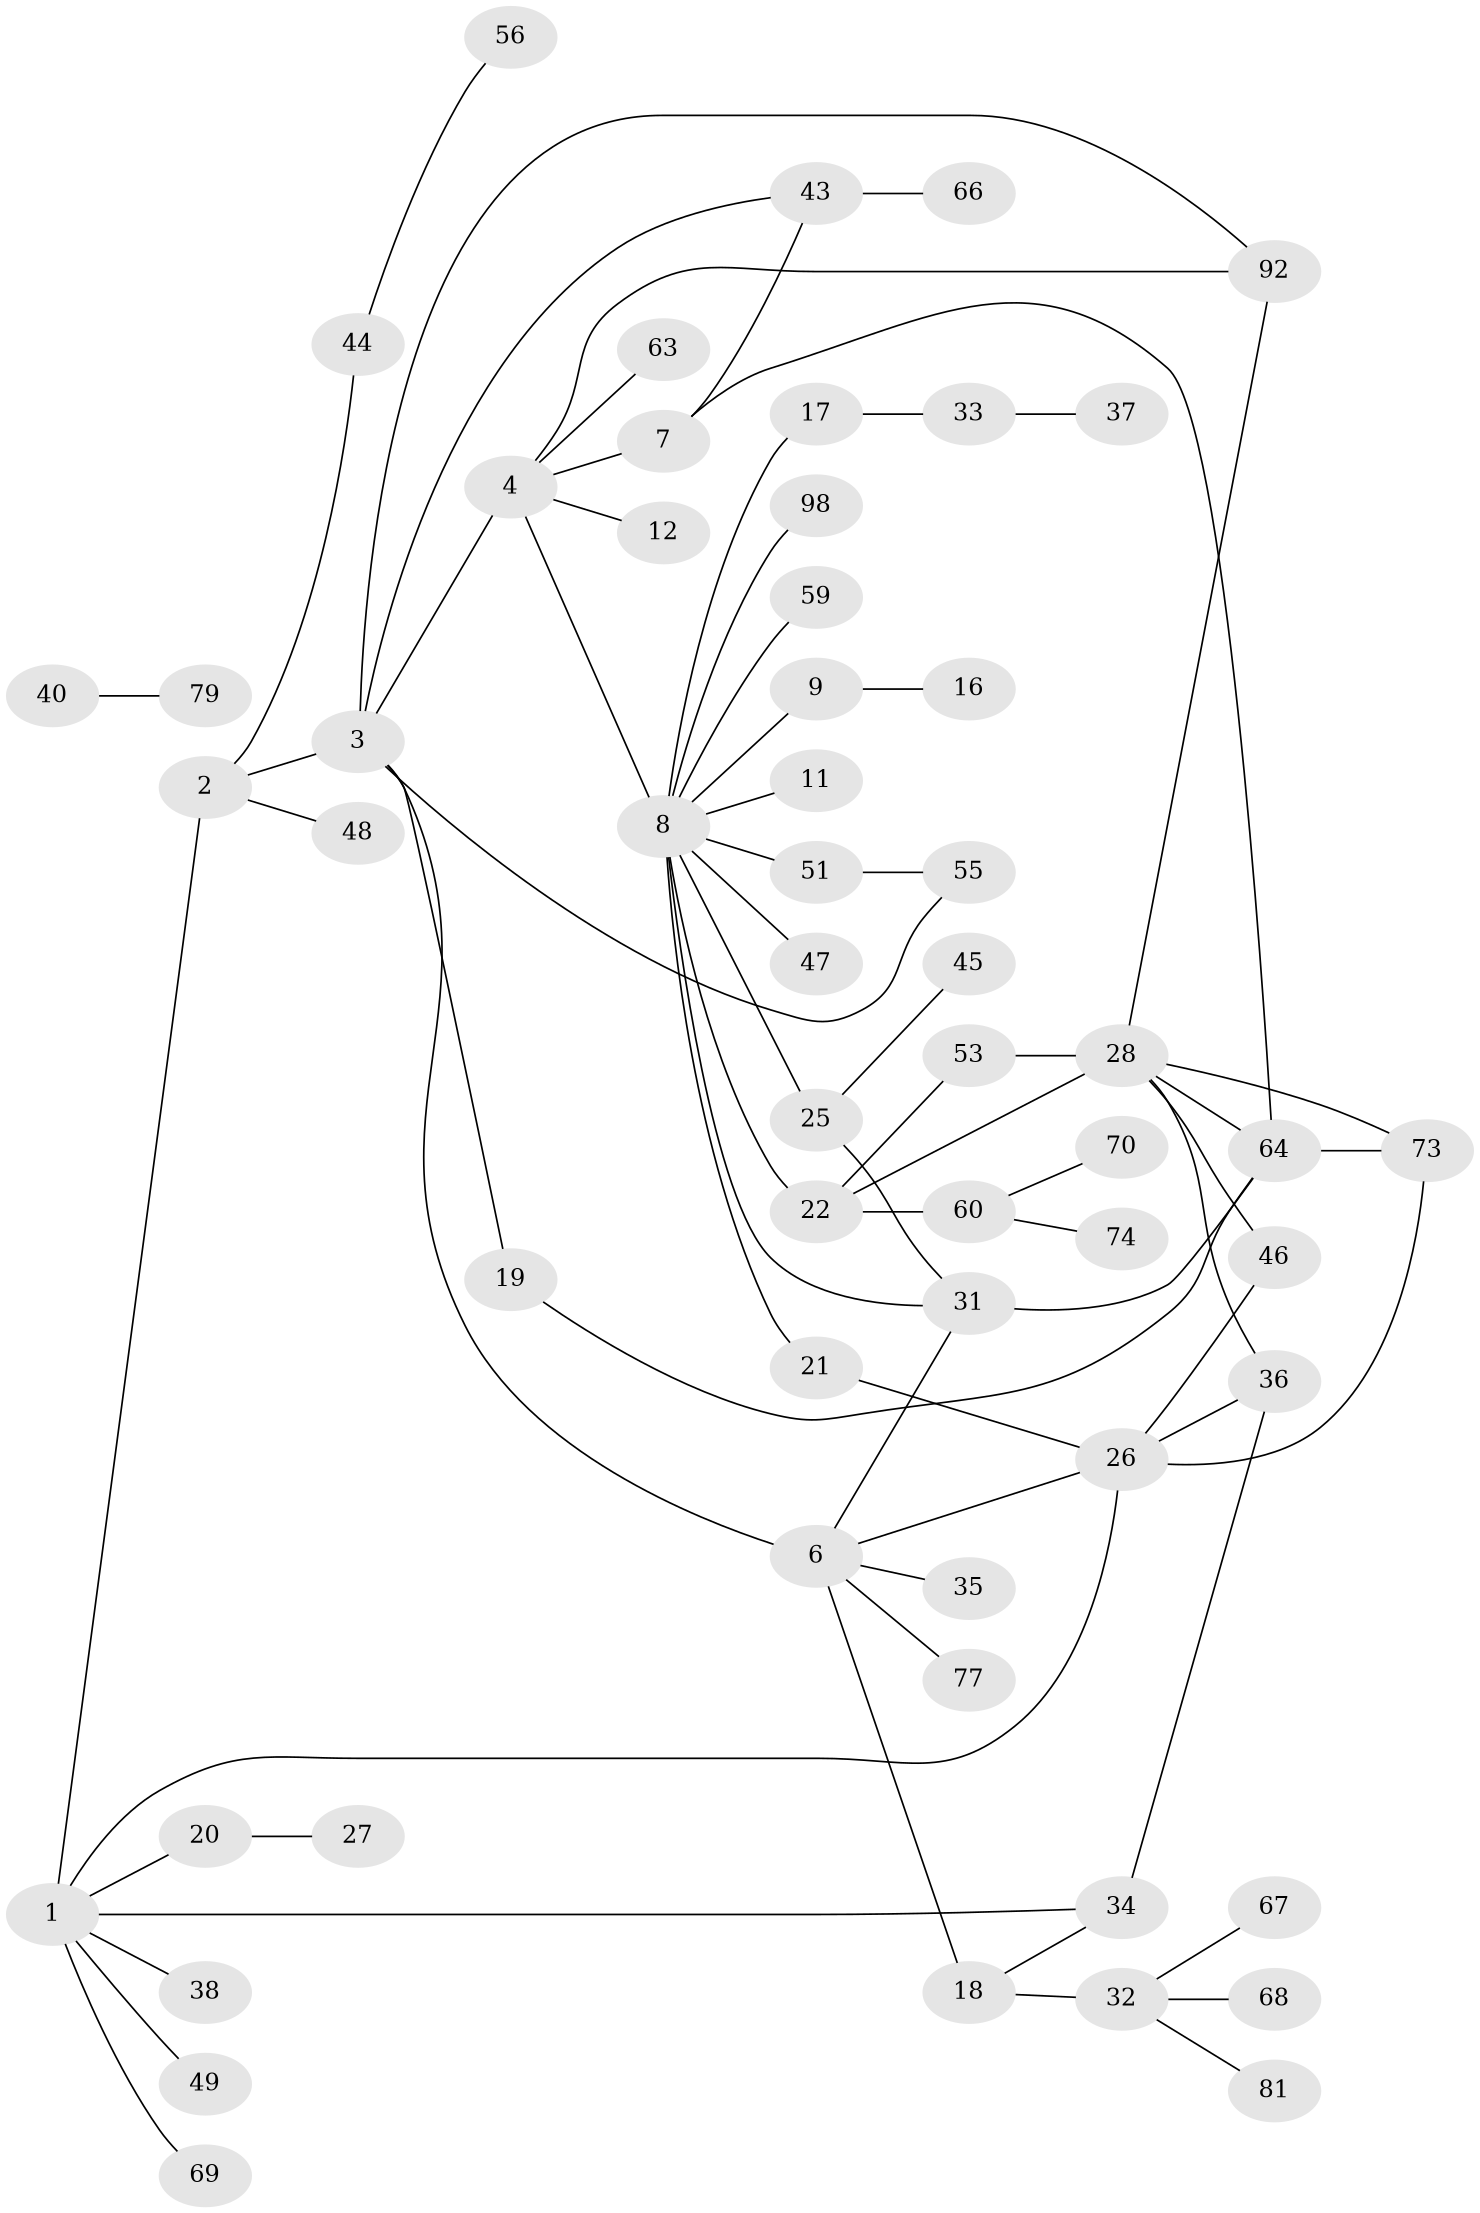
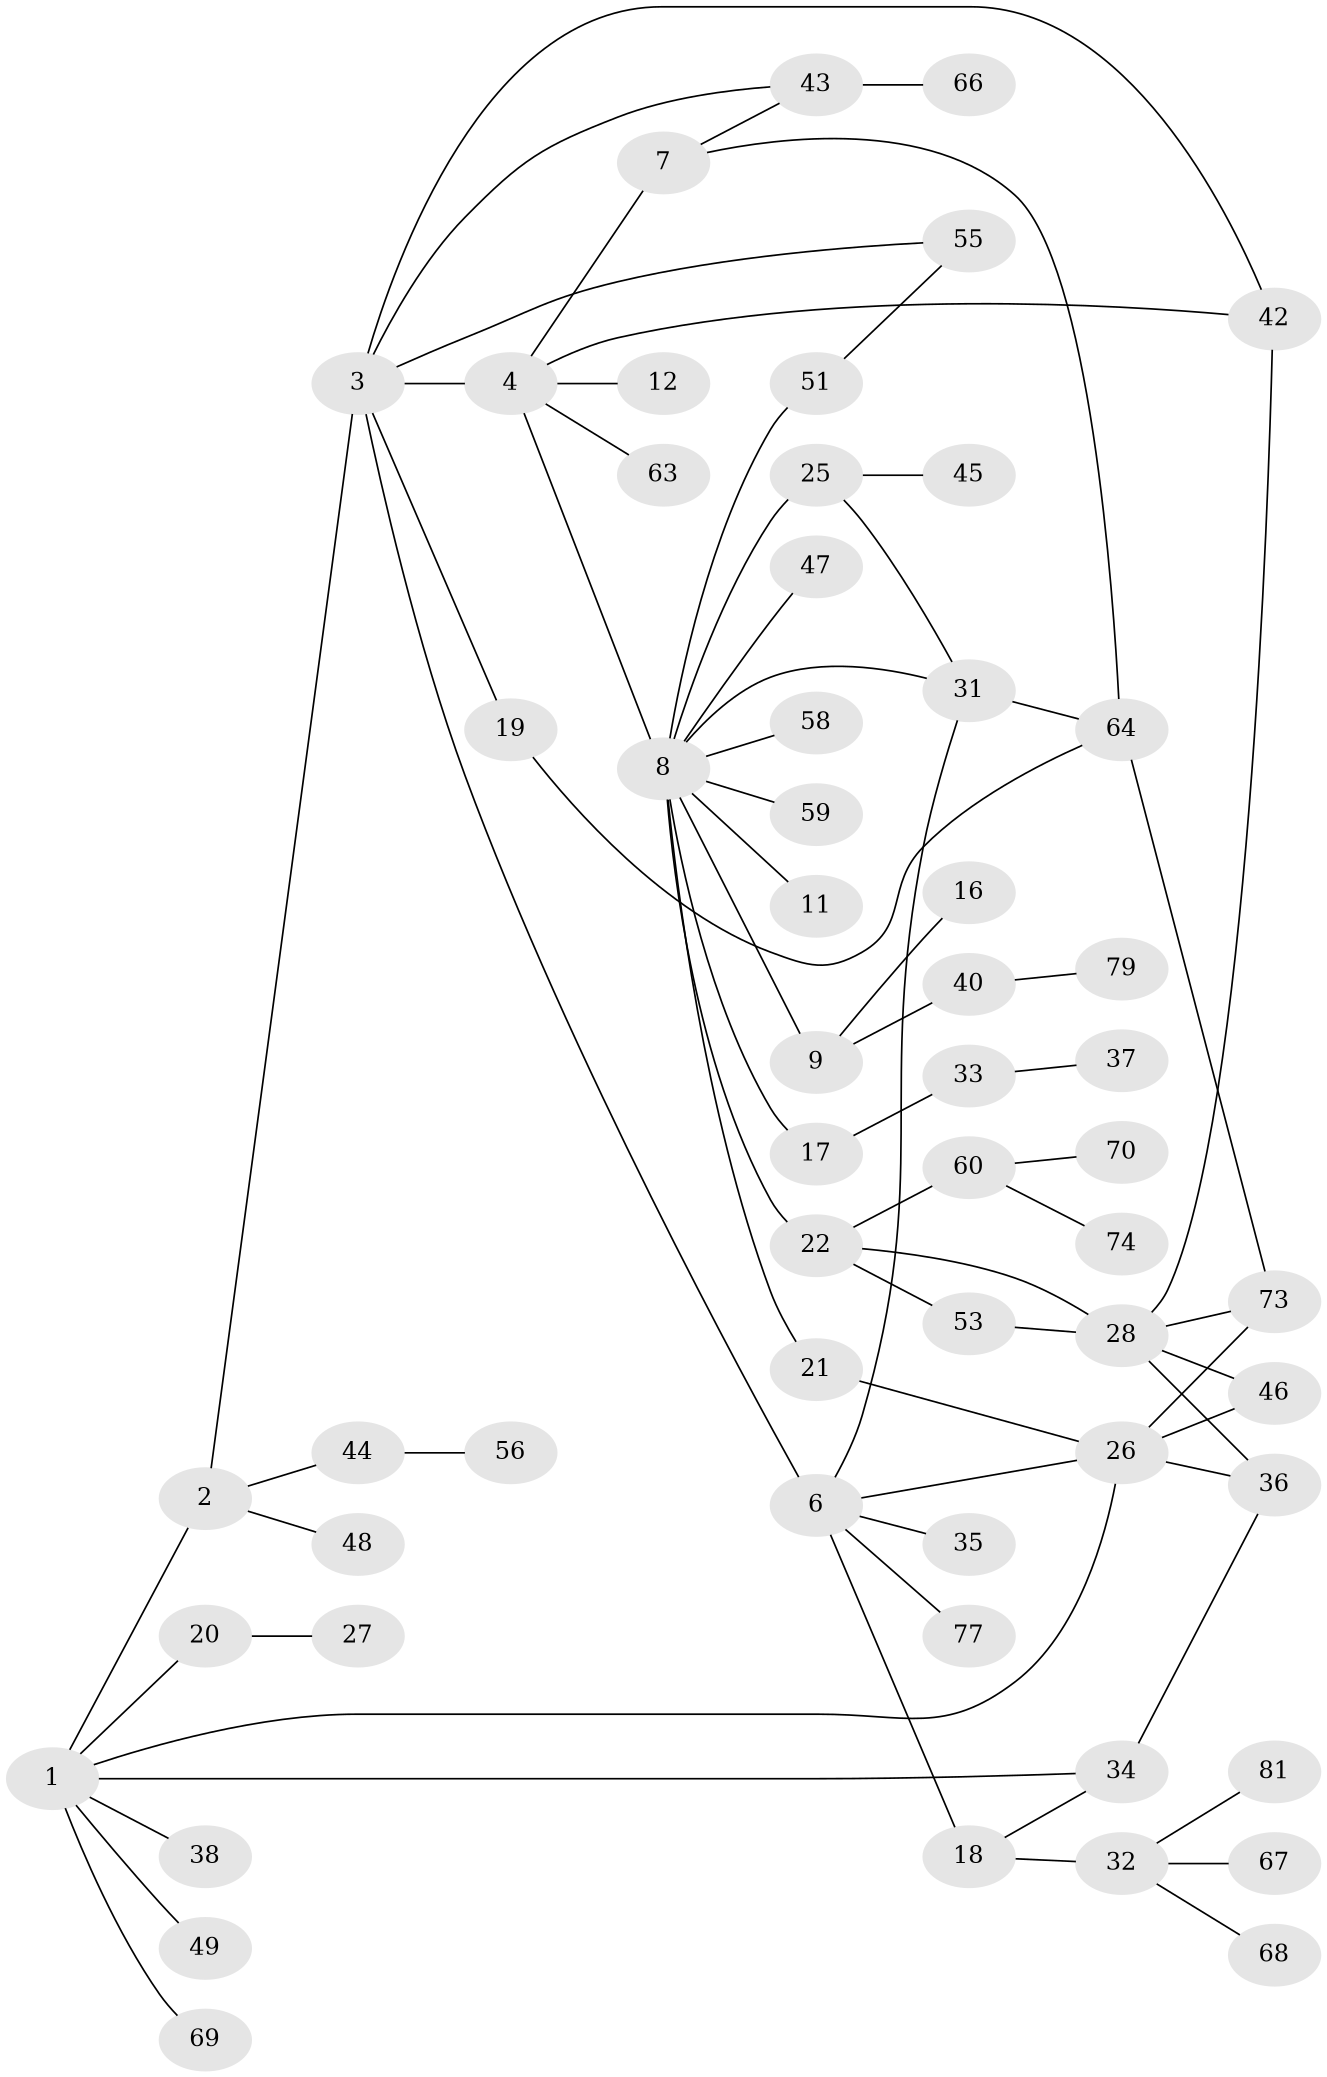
node "92": label "92" -> "42"
node "98": label "98" -> "58"
edge "40" -- "9": added
edge "28" -- "64": removed
